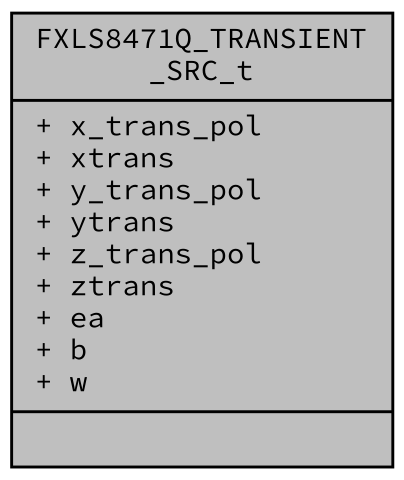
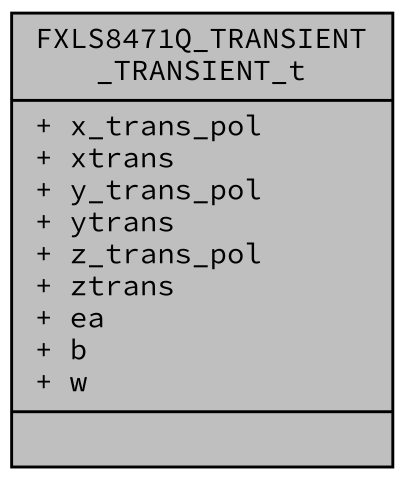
node "FXLS8471Q_TRANSIENT": text "_SRC_t" -> "_TRANSIENT_t"
